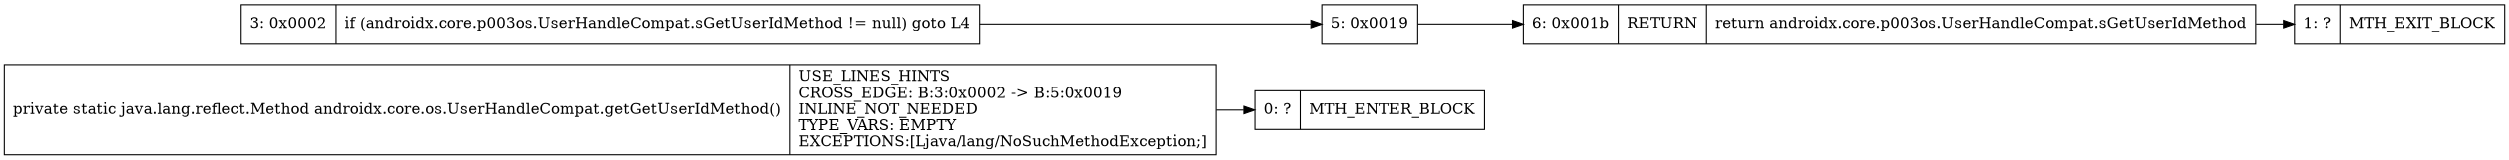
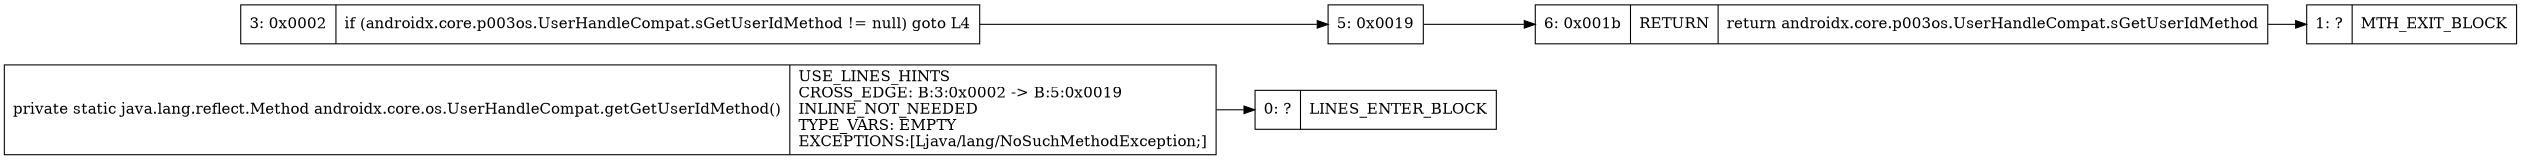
node "0: ?": text "MTH_ENTER_BLOCK" -> "LINES_ENTER_BLOCK"
